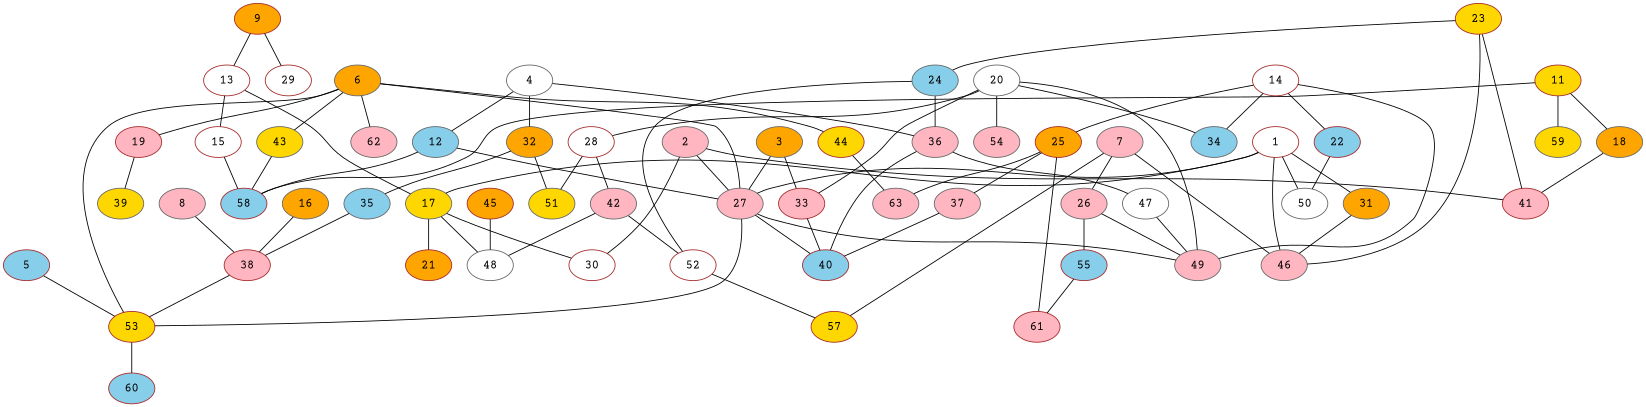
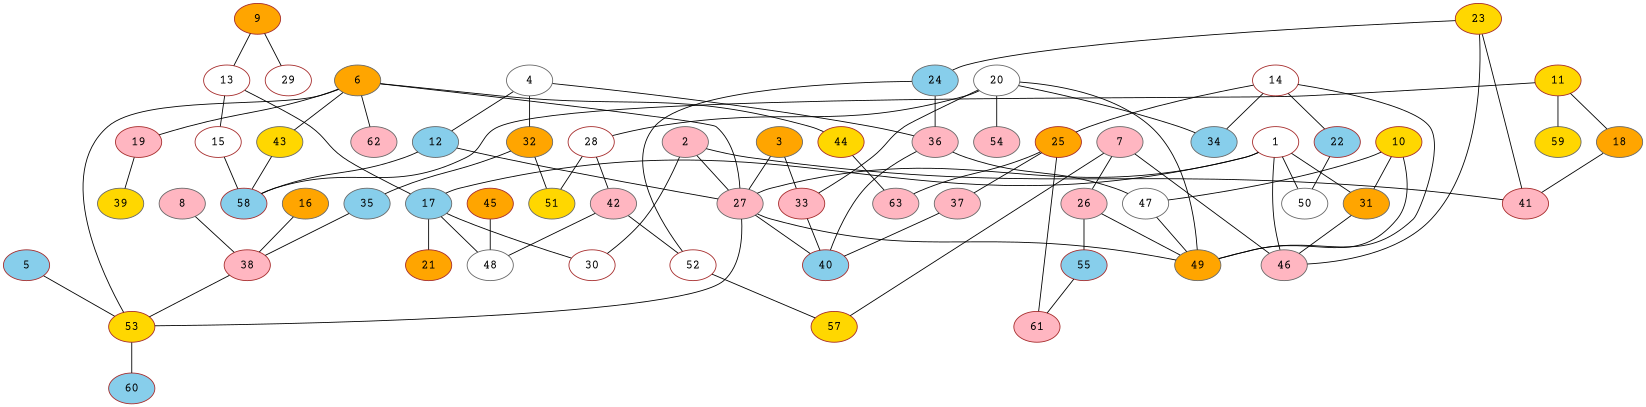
node "10": added
node "17": fillcolor gold -> skyblue
node "49": fillcolor lightpink -> orange
